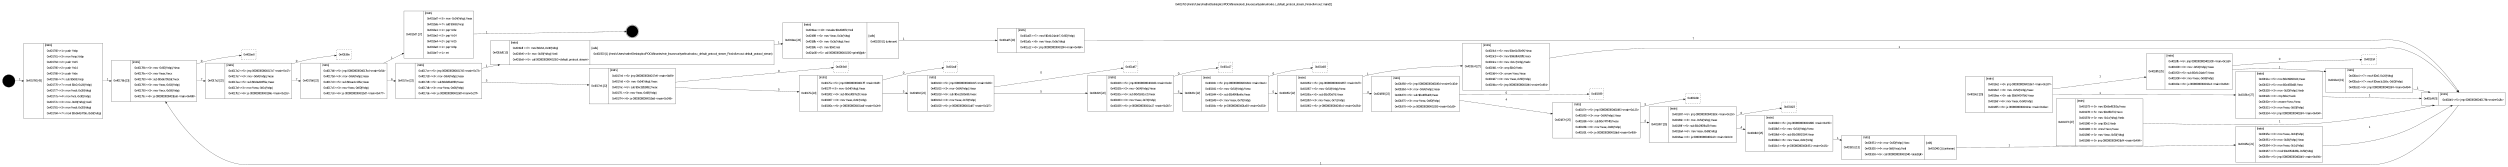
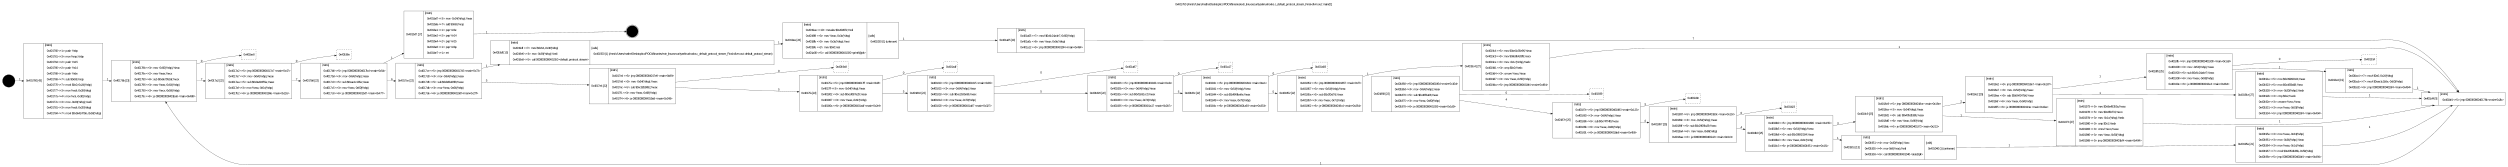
edge "0x401852 [22]" -> "0x401868 [22]": removed, label "4"
node "0x4018c9 [25]": added
